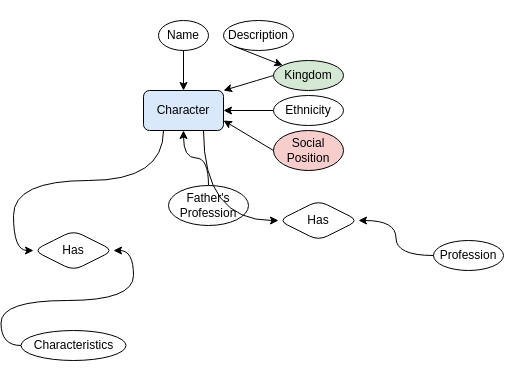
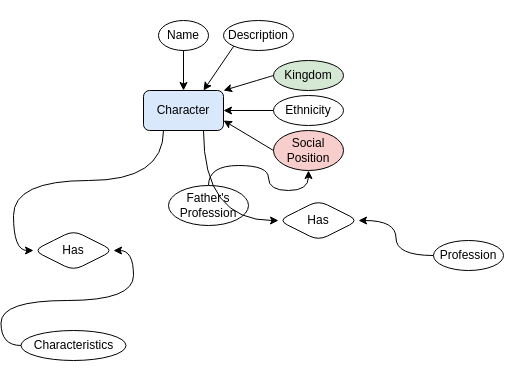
edge "Description" -> "Kingdom": now "Description" -> "Character"
edge "Father's Profession" -> "Character": now "Father's Profession" -> "Social Position"
